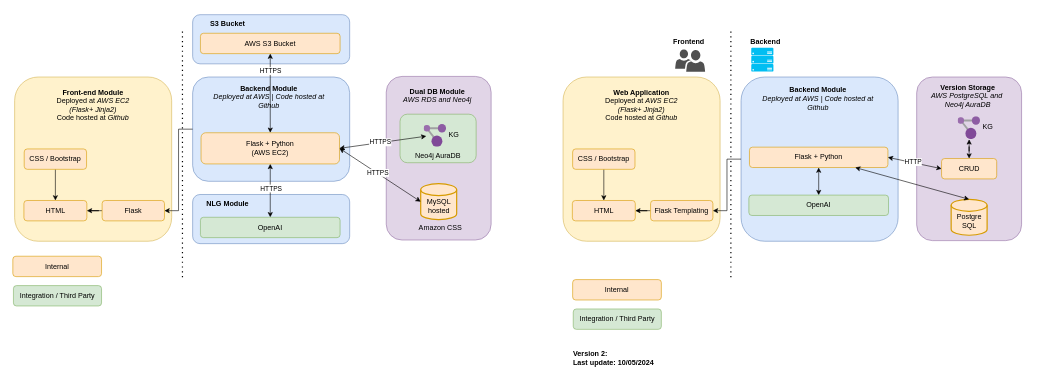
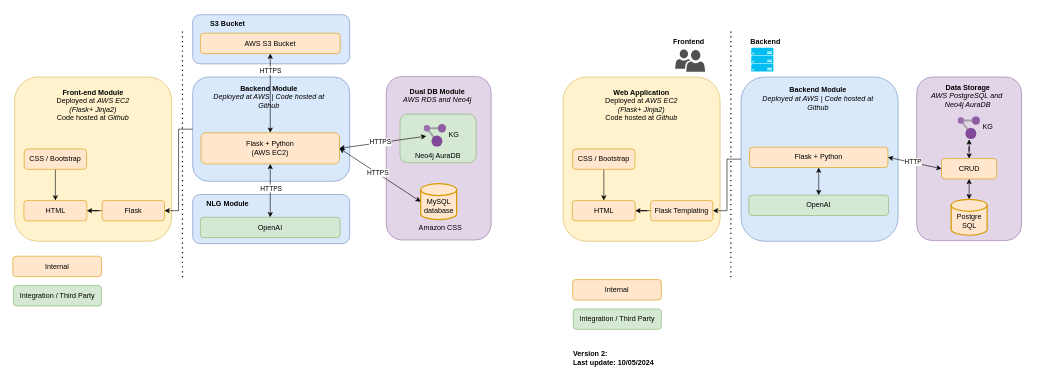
node "Version Storage AWS PostgreSQL and Neo4j AuraDB": label "Version Storage AWS PostgreSQL and Neo4j AuraDB" -> "Data Storage AWS PostgreSQL and Neo4j AuraDB"
edge "Flask + Python" -- "Postgre SQL": now "CRUD" -- "Postgre SQL"
node "MySQL hosted": label "MySQL hosted" -> "MySQL database"
